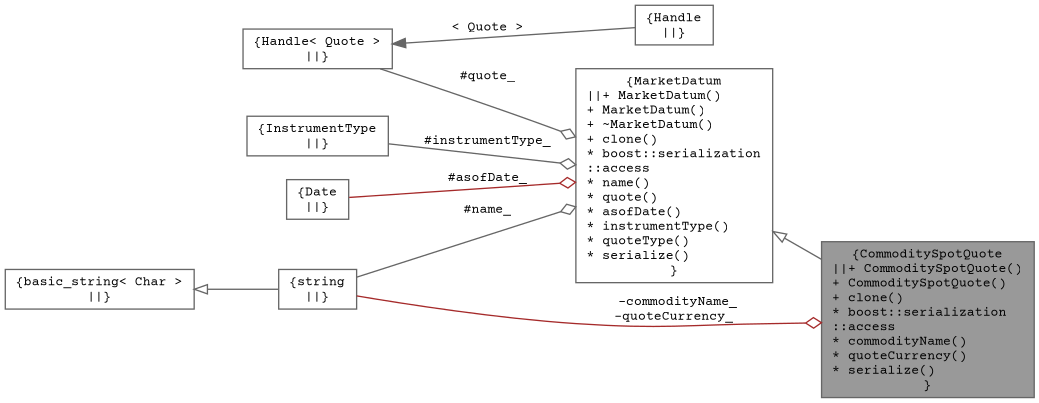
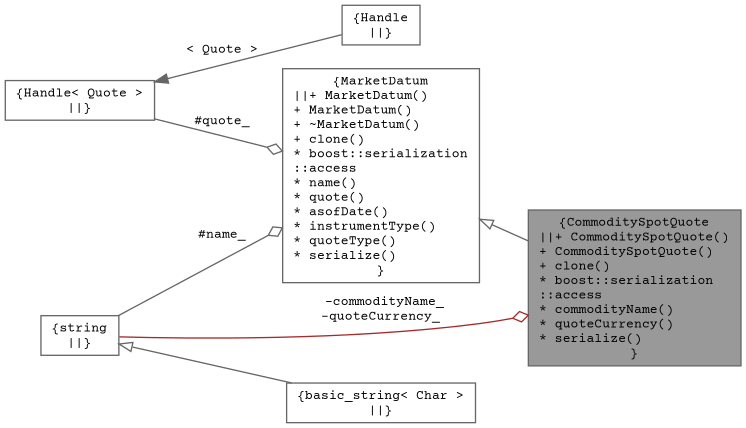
node "{InstrumentType ||}": removed
node "{Date ||}": removed
edge "{string ||}" -> "{basic_string< Char > ||}": reversed
